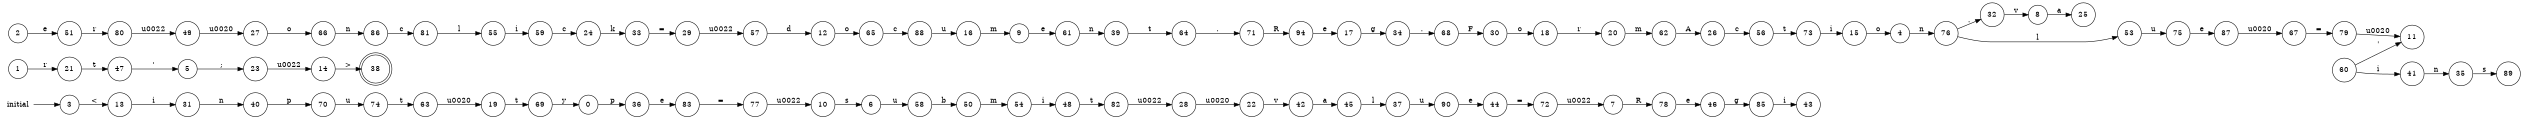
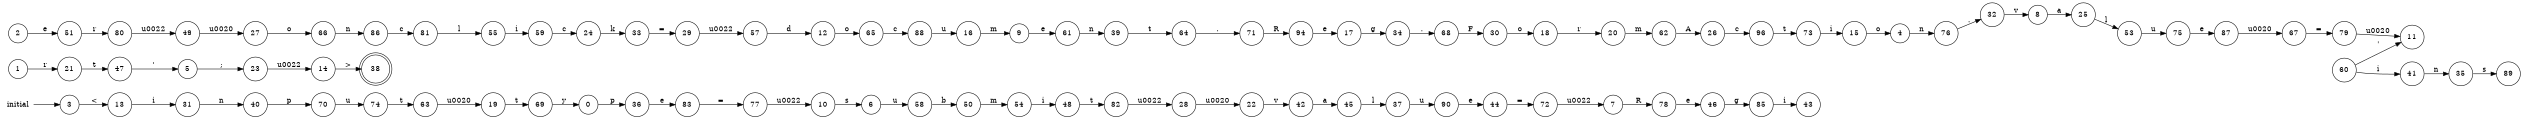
node "56": label "56" -> "96"
edge "76" -> "53": now "25" -> "53"
